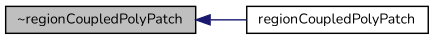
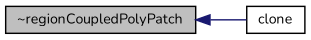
node "regionCoupledPolyPatch": label "regionCoupledPolyPatch" -> "clone"
